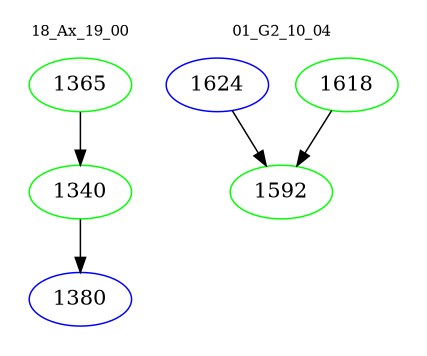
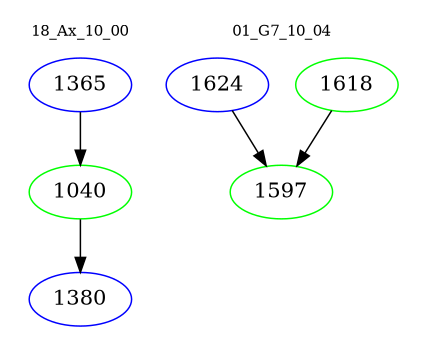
cluster "18_Ax_19_00": label "18_Ax_19_00" -> "18_Ax_10_00"
cluster "01_G2_10_04": label "01_G2_10_04" -> "01_G7_10_04"
node "1365": color green -> blue
node "1340": label "1340" -> "1040"
node "1592": label "1592" -> "1597"
